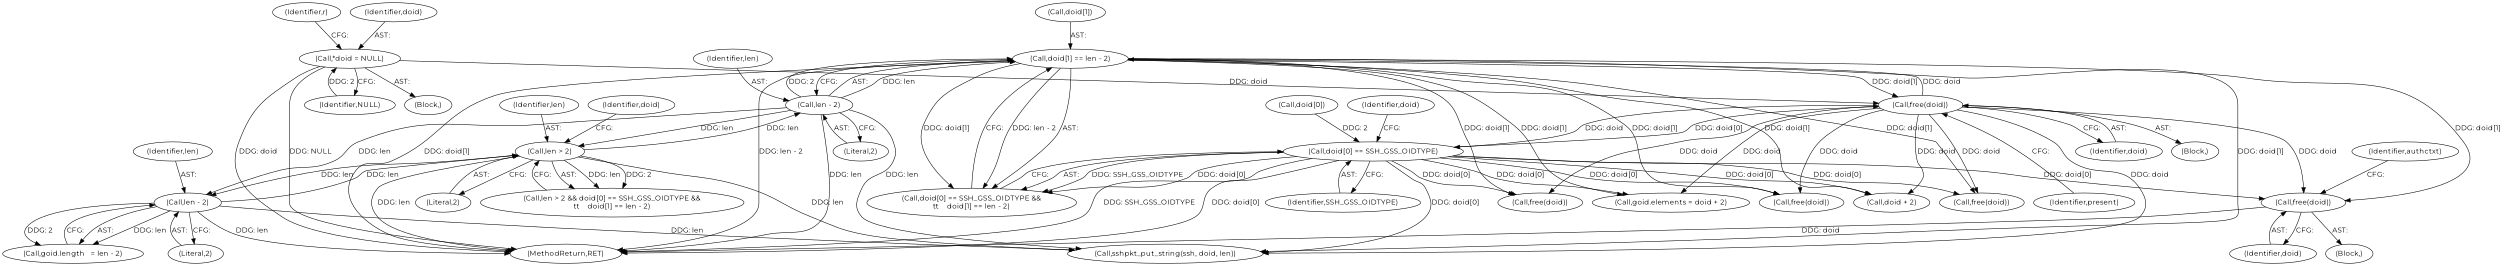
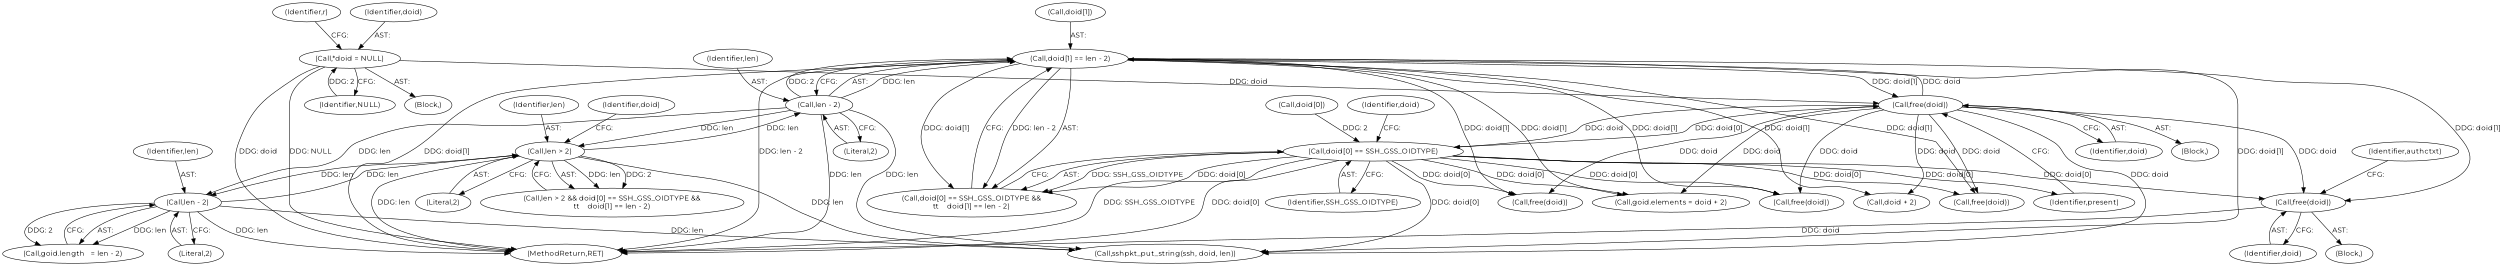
edge "(Call,doid[0] == SSH_GSS_OIDTYPE)" -> "(Call,doid + 2)": now "(Call,doid[0] == SSH_GSS_OIDTYPE)" -> "(Identifier,present)"
